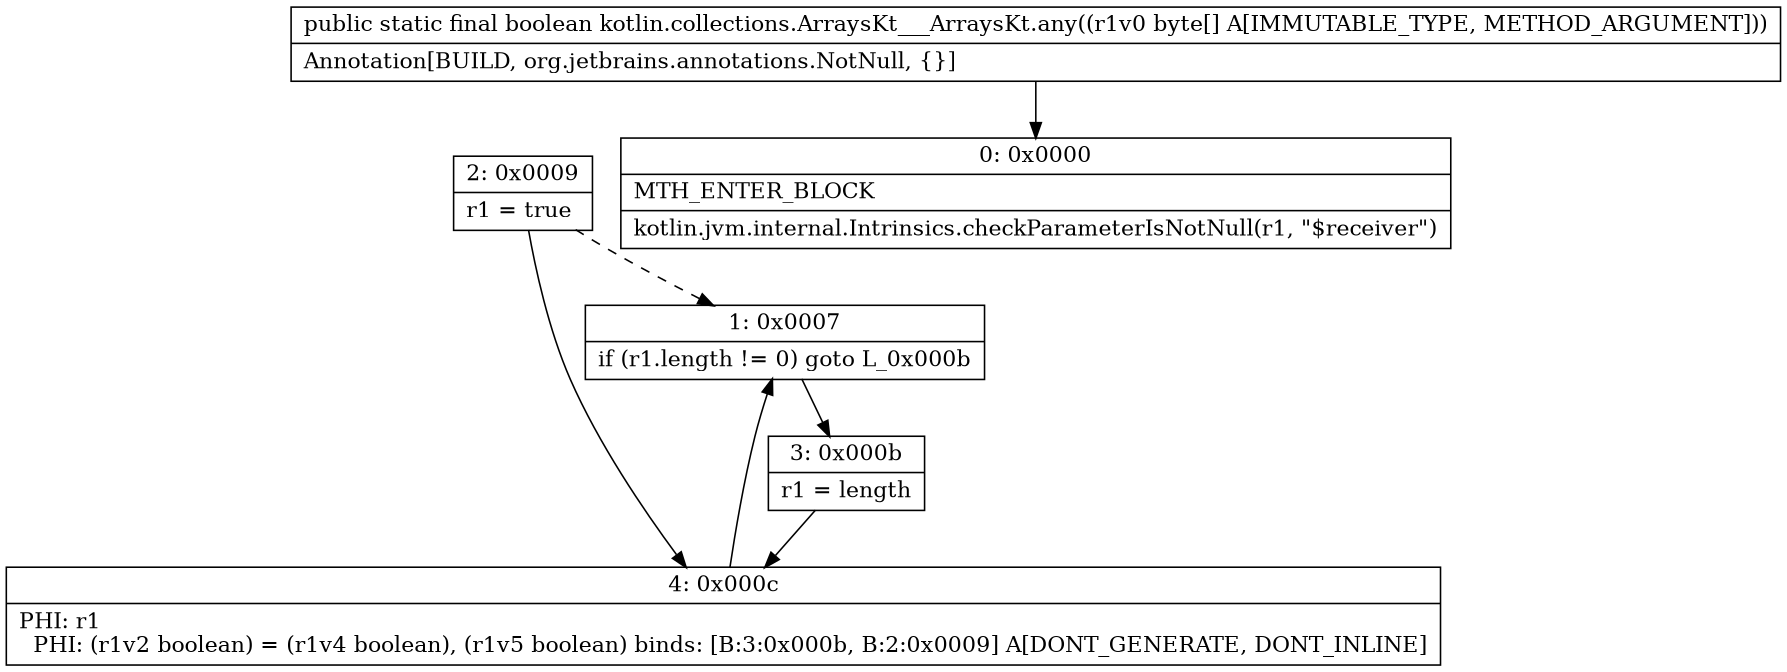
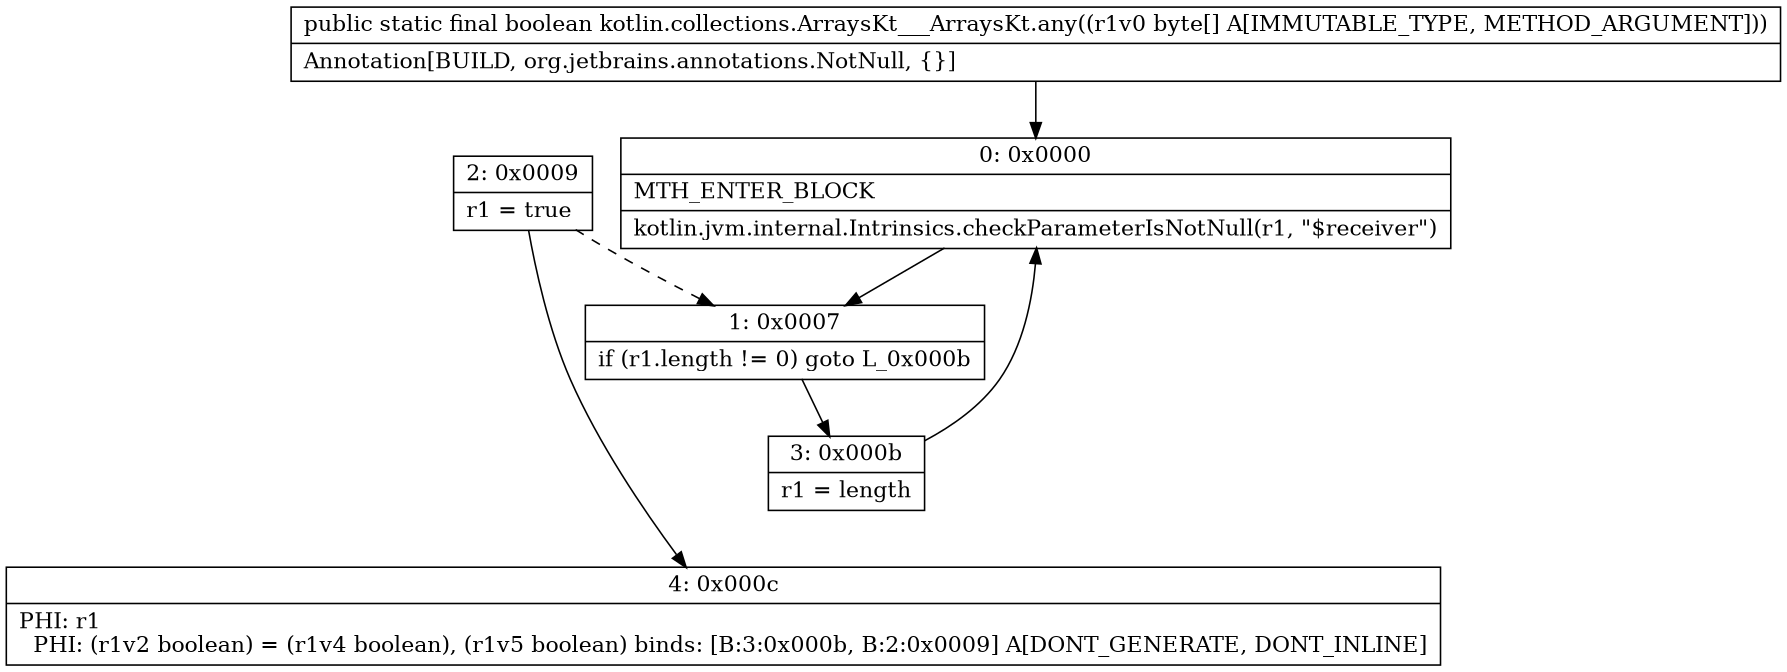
edge "4: 0x000c" -> "1: 0x0007": now "0: 0x0000" -> "1: 0x0007"
edge "3: 0x000b" -> "4: 0x000c": now "3: 0x000b" -> "0: 0x0000"
